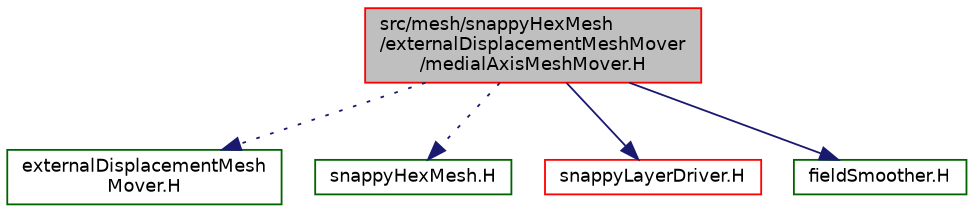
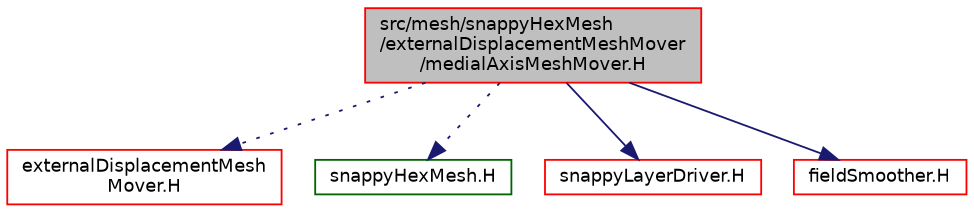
node "externalDisplacementMesh Mover.H": color darkgreen -> red
node "fieldSmoother.H": color darkgreen -> red
